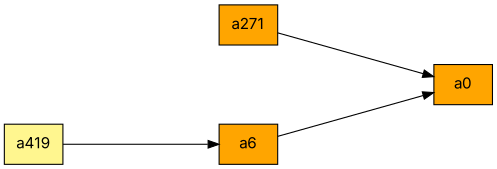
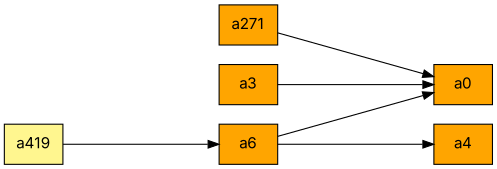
node "a3": added
node "a4": added
